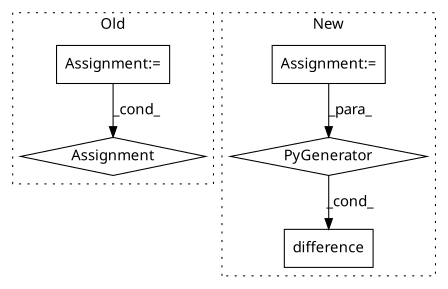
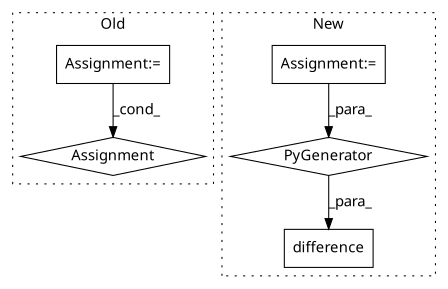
edge "PyGenerator" -> "difference": label "_cond_" -> "_para_"
